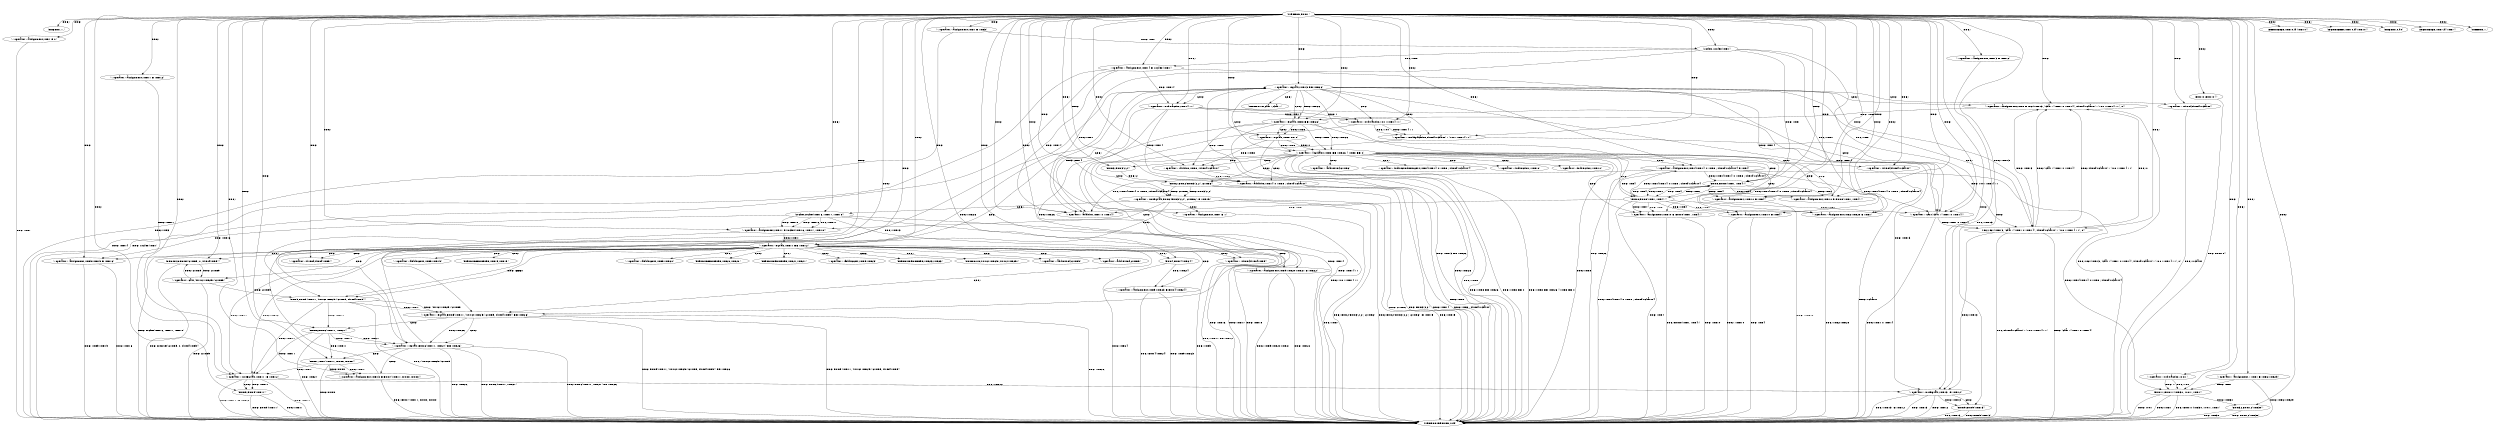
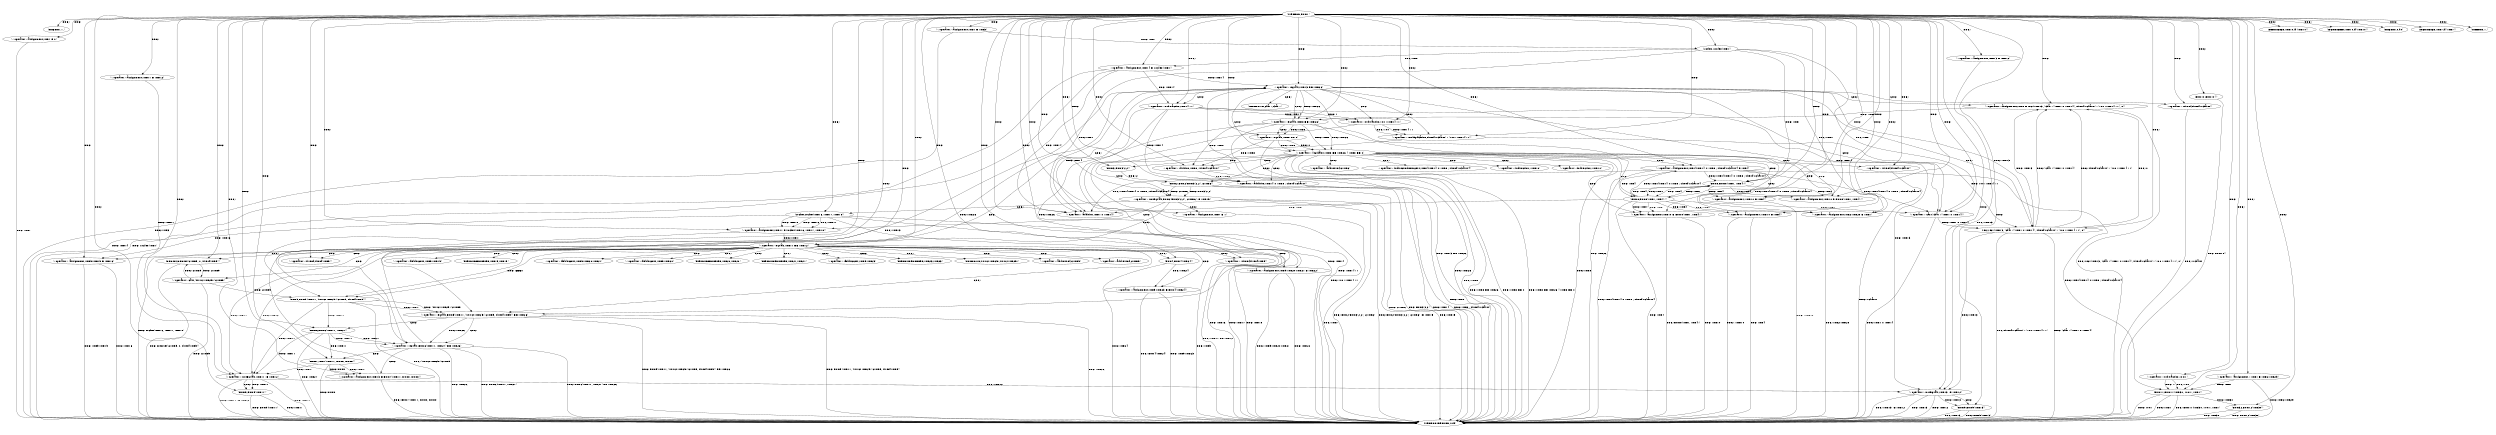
edge "(<operator>.assignment,VAR14 = wcslen(VAR1))" -> "(<operator>.cast,(char *)(VAR1 + VAR14))": now "(<operator>.assignment,VAR14 = wcslen(VAR1))" -> "(<operator>.equals,VAR13 == VAR26)"
node "(<operator>.fieldAccess,VAR9.VAR20.VAR21)": added
